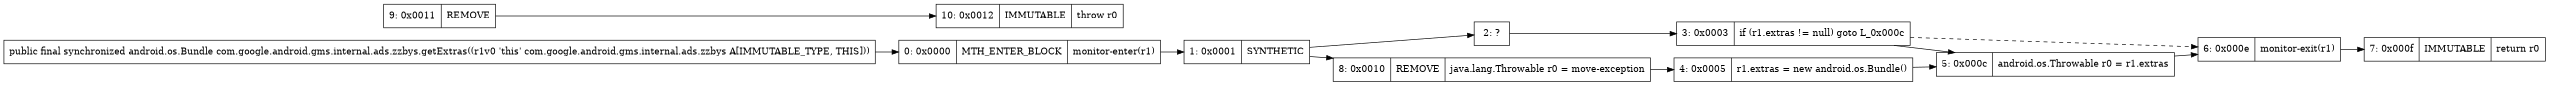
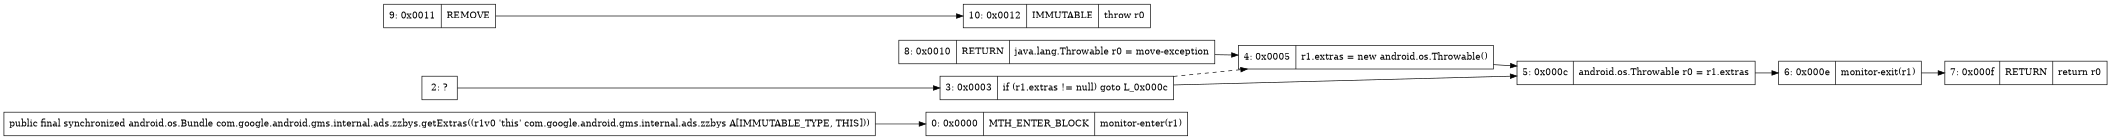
edge "3: 0x0003" -> "6: 0x000e": now "3: 0x0003" -> "4: 0x0005"
node "7: 0x000f": text "IMMUTABLE" -> "RETURN"
node "1: 0x0001": removed
node "8: 0x0010": text "REMOVE" -> "RETURN"
node "4: 0x0005": text "r1.extras = new android.os.Bundle()" -> "r1.extras = new android.os.Throwable()"
